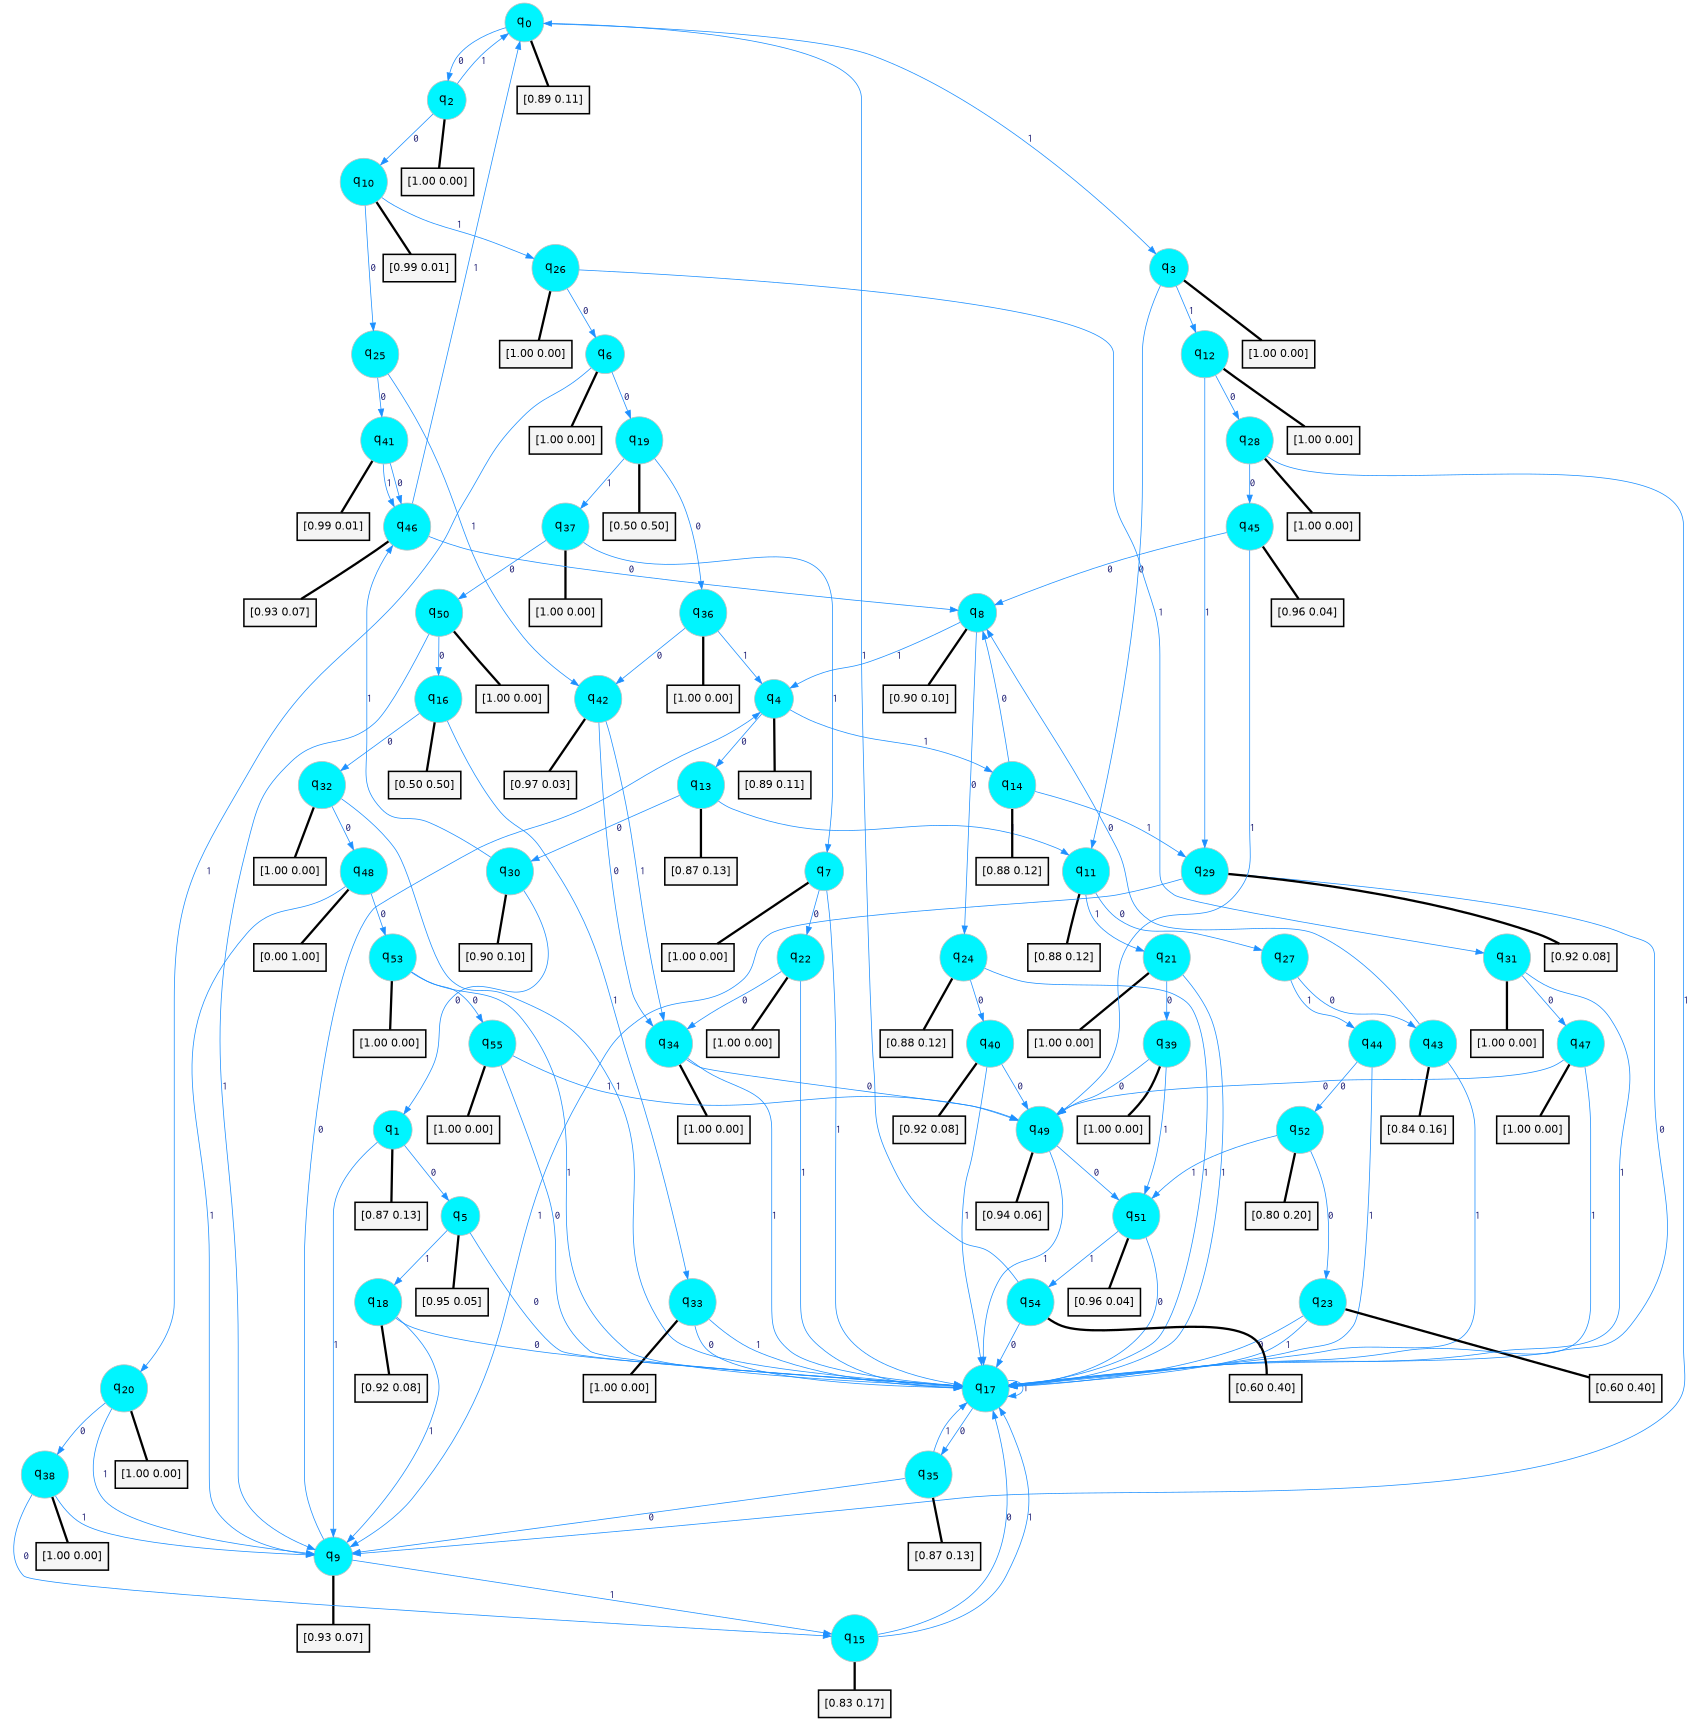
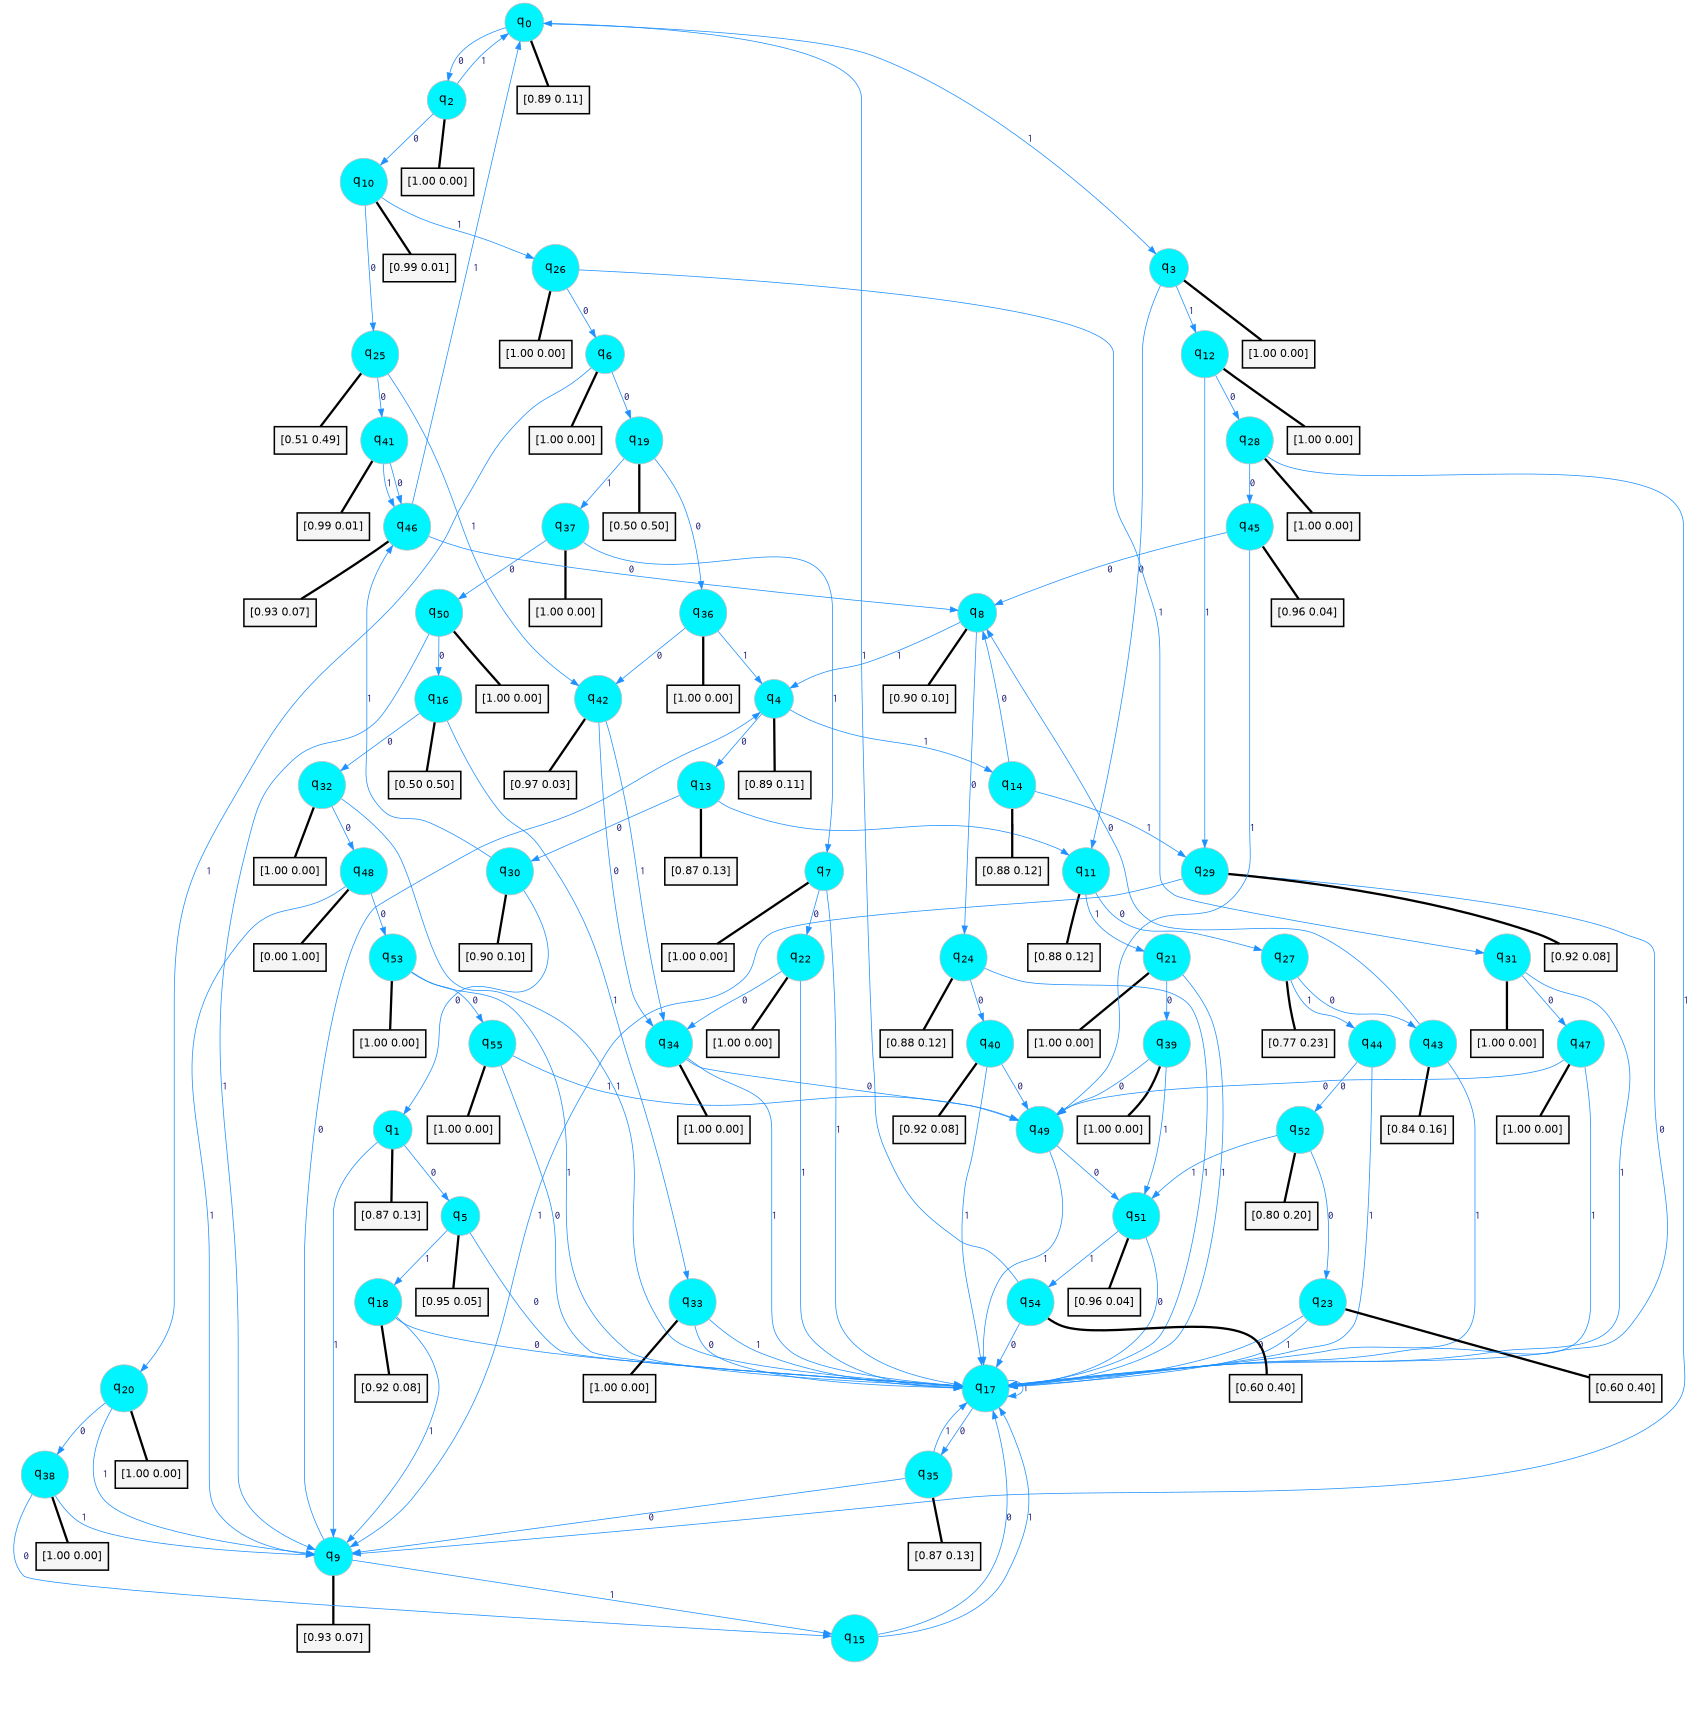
node "[0.51 0.49]": added
node "[0.77 0.23]": added
node "[0.94 0.06]": removed
node "[0.83 0.17]": removed
